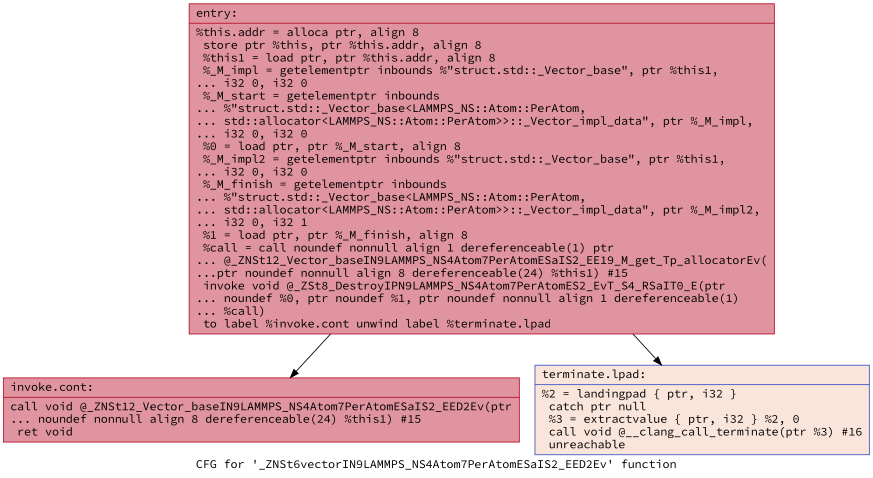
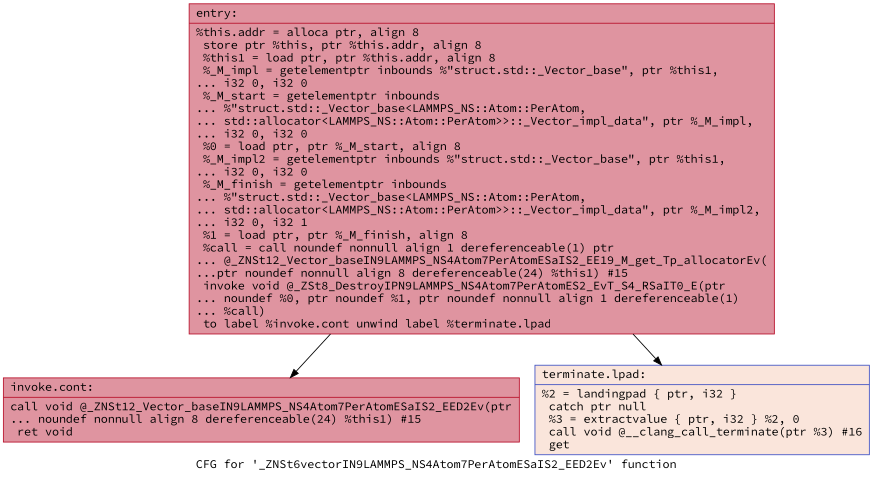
node "terminate.lpad:": text "unreachable" -> "get"
